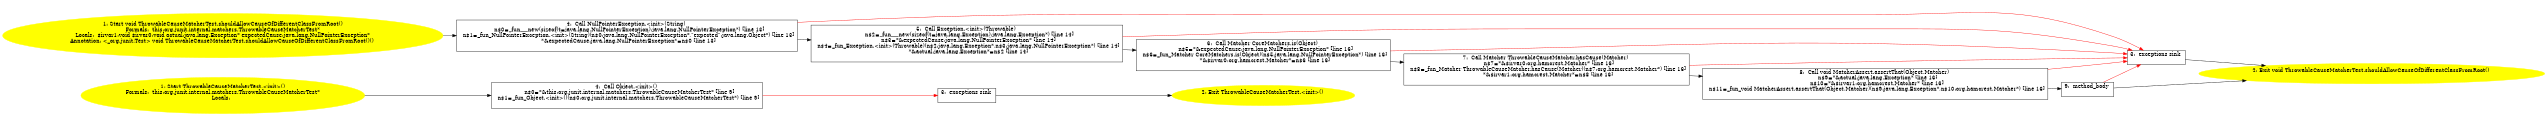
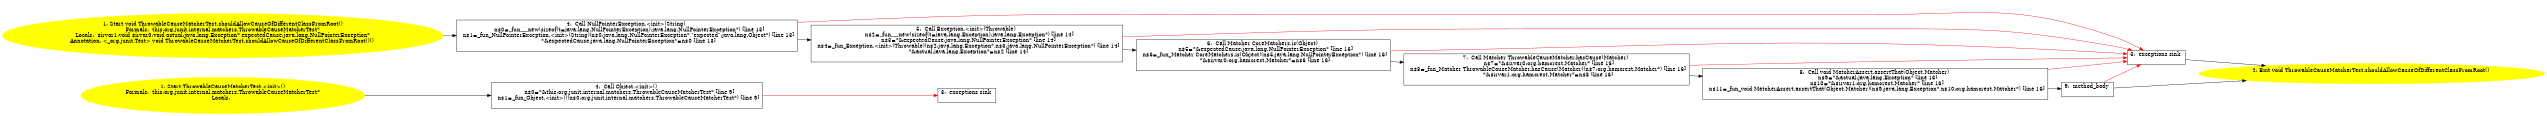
node "2: Exit ThrowableCauseMatcherTest.<init>()": removed
